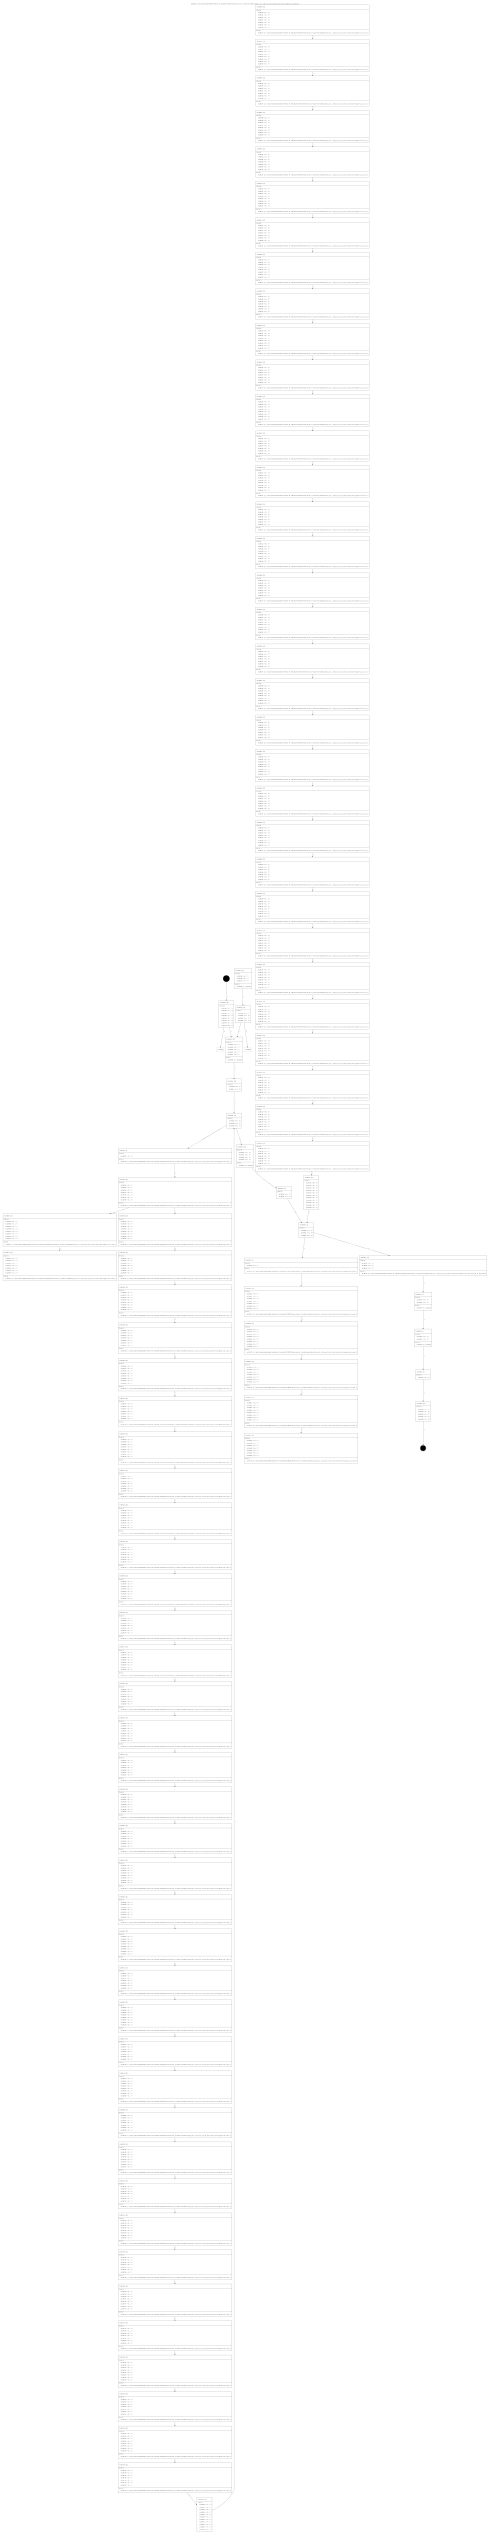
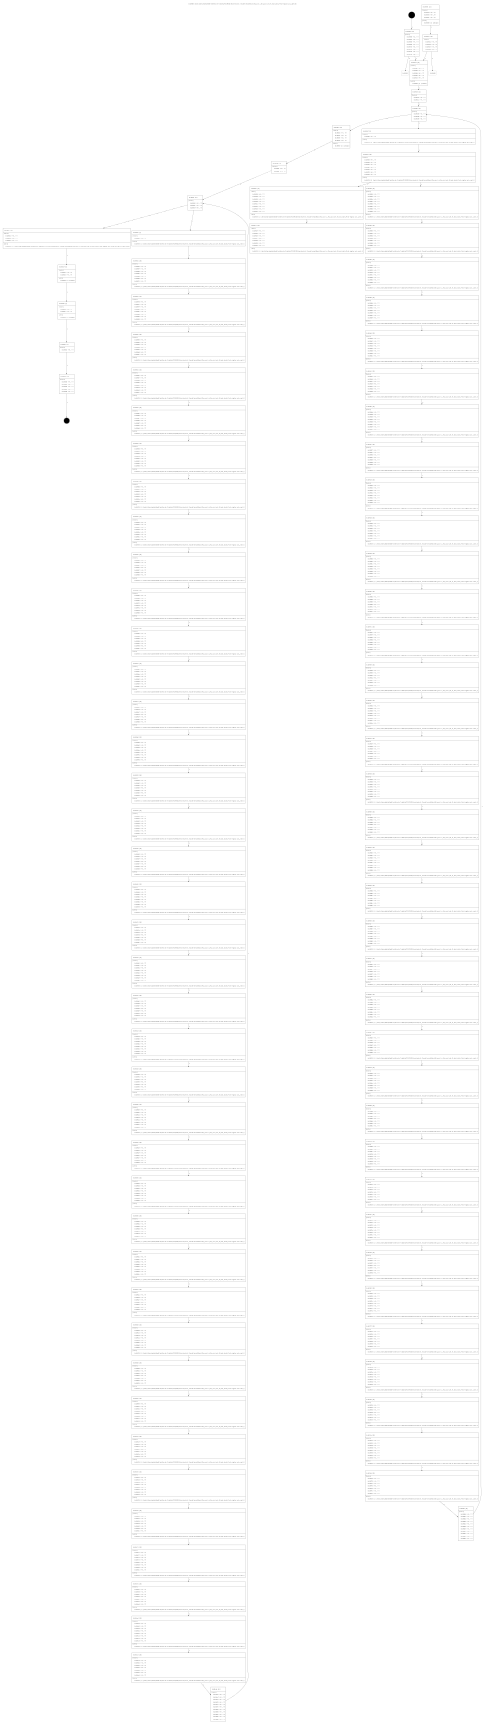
node "0x1098ed [32]": added
